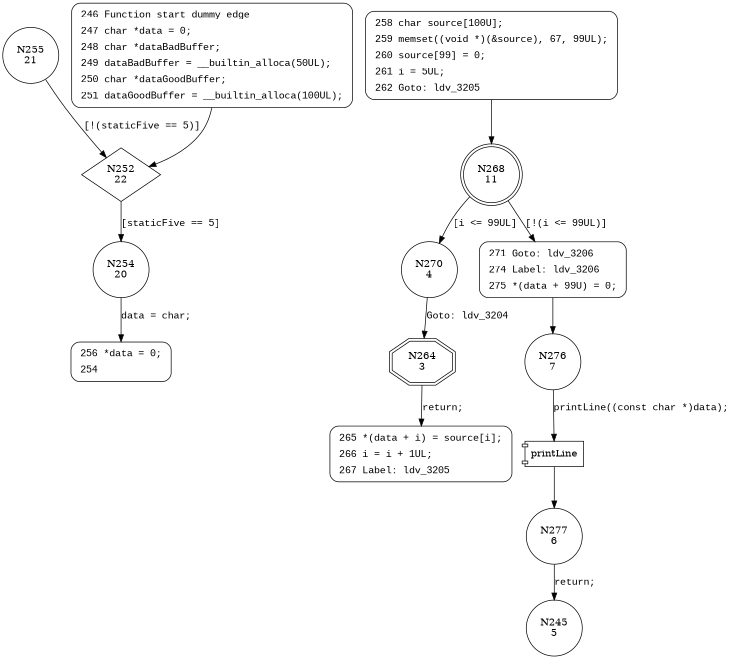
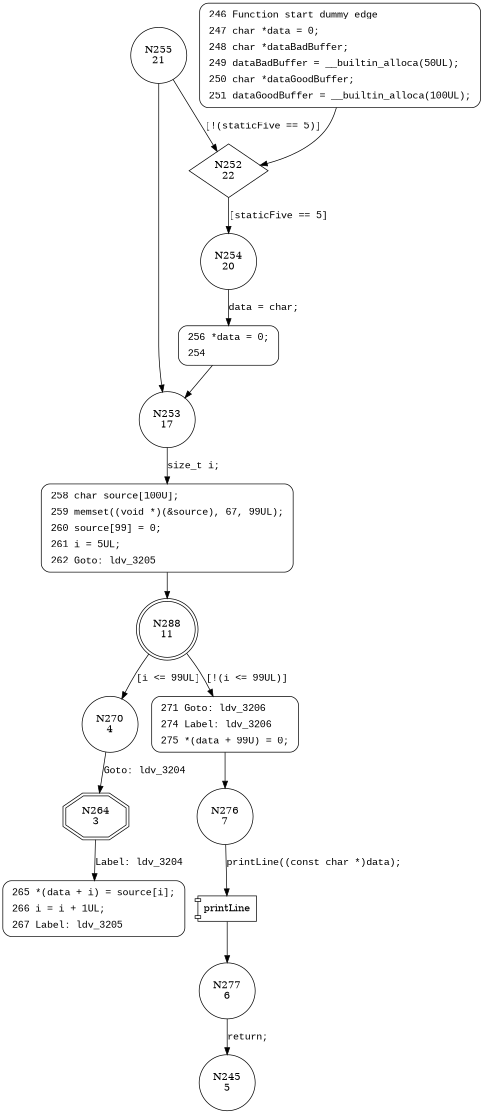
node "N268 11": label "N268 11" -> "N288 11"
edge "N264 3" -> "265": label "return;" -> "Label: ldv_3204"
node "N253 17": added
